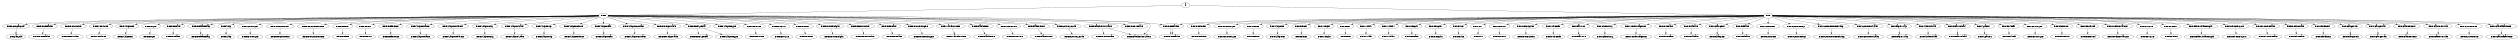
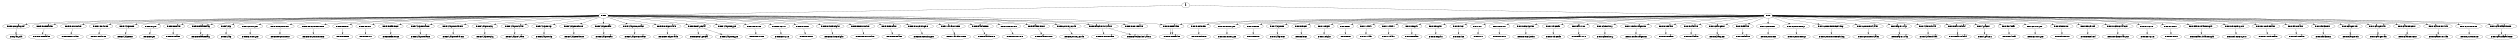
edge "POH" -> "POH_BatchPrintStatus": now "POH" -> "POH.BatchPrintStatus"
node "FOBID.FirmDate": label "FOBID.FirmDate" -> "POL.FirmDate"
